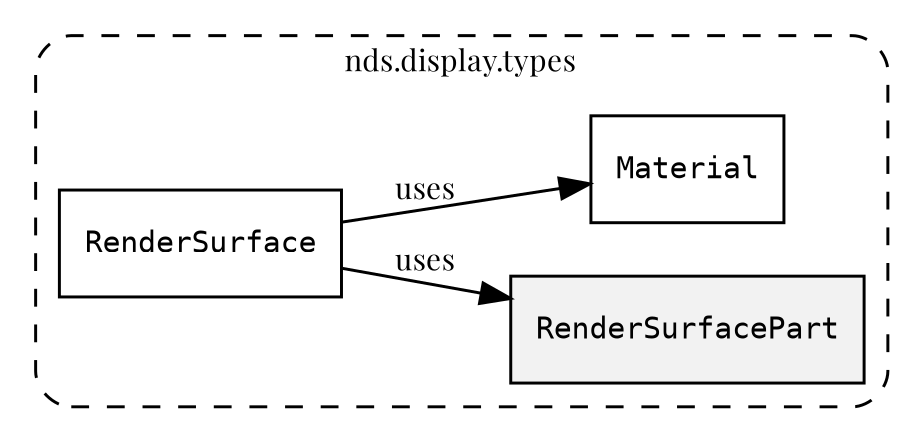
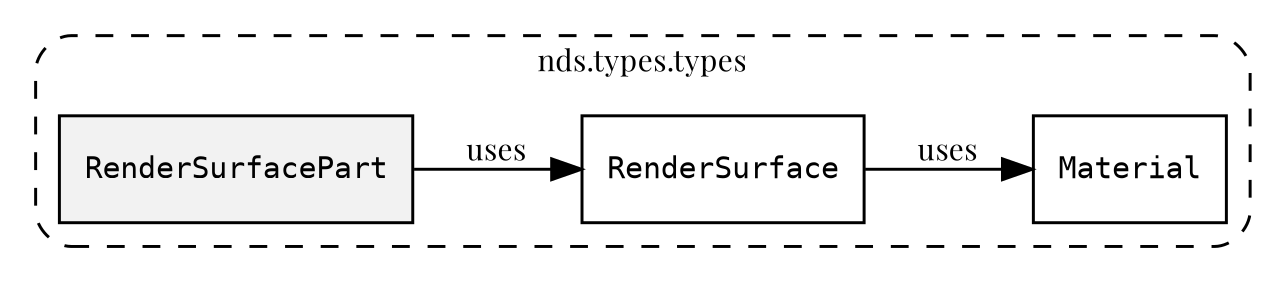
cluster "nds.display.types": label "nds.display.types" -> "nds.types.types"
edge "RenderSurface" -> "RenderSurfacePart": reversed
